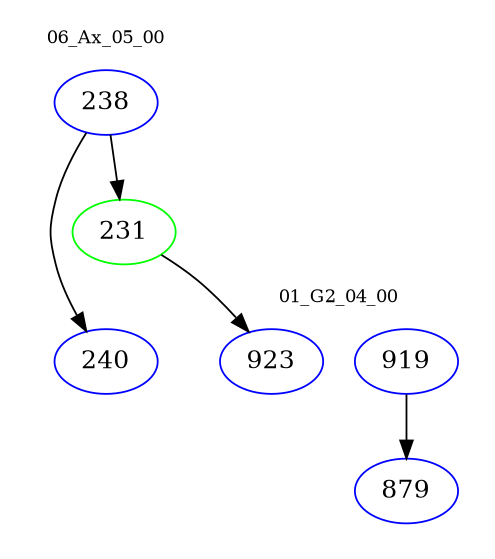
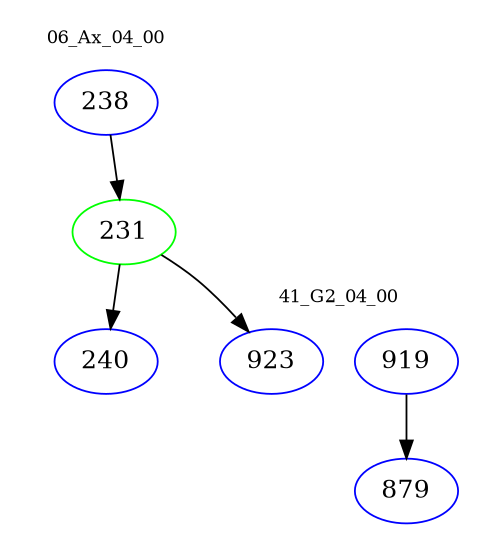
cluster "06_Ax_05_00": label "06_Ax_05_00" -> "06_Ax_04_00"
edge "238" -> "240": now "231" -> "240"
cluster "01_G2_04_00": label "01_G2_04_00" -> "41_G2_04_00"
